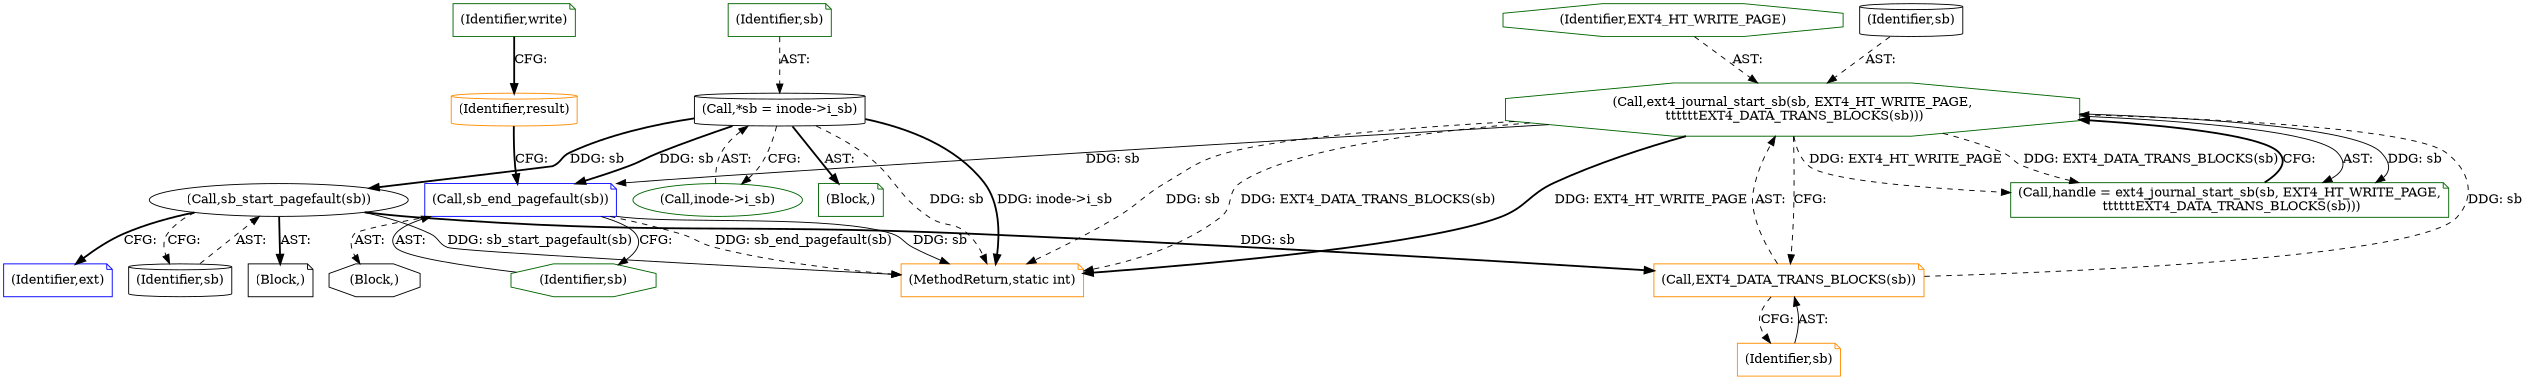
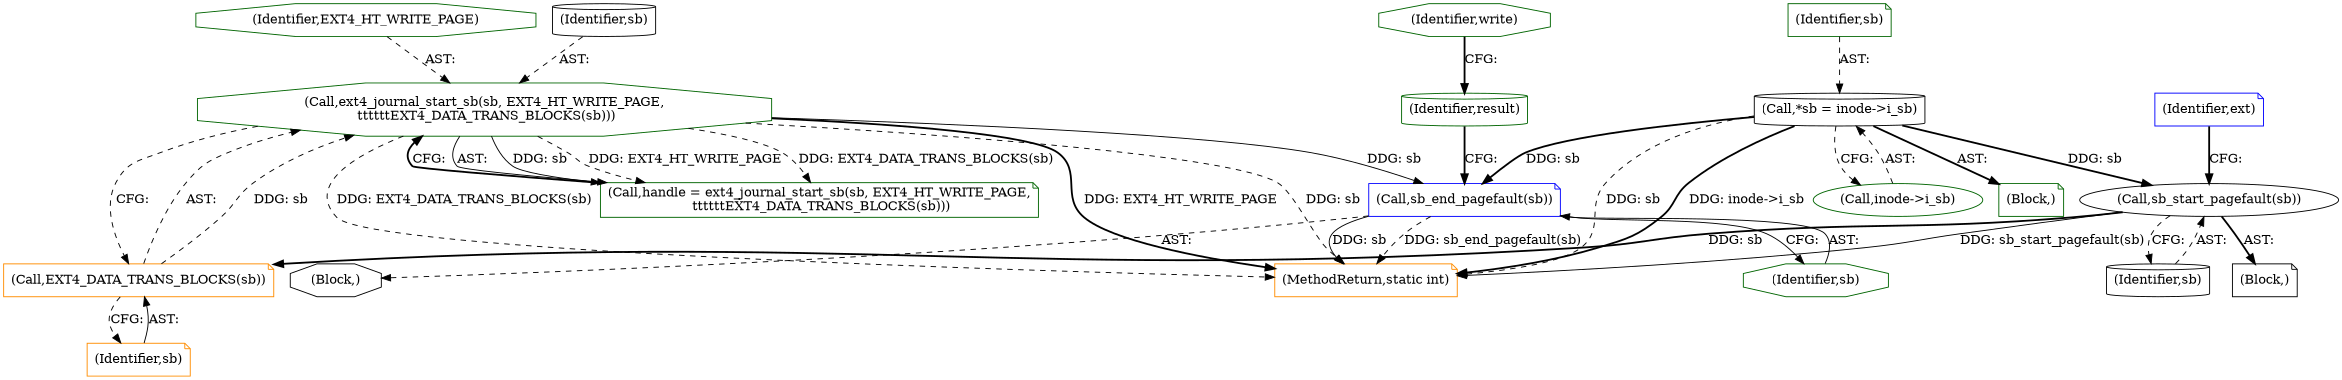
node "(Identifier,write)": shape note -> octagon
node "(Identifier,result)": color darkorange -> darkgreen
edge "(Call,sb_start_pagefault(sb))" -> "(Identifier,ext)": reversed
